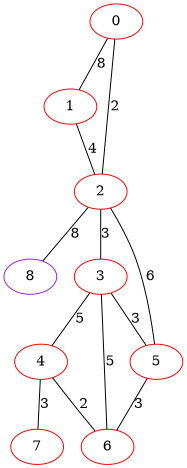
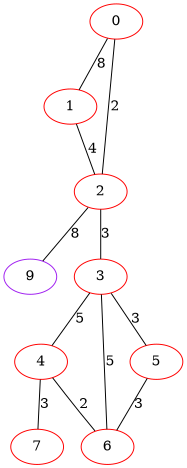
edge "2" -- "5": removed, label "6"
node "8": label "8" -> "9"
